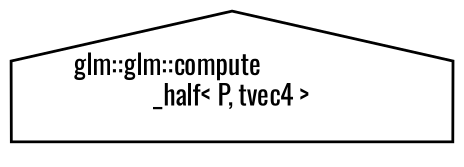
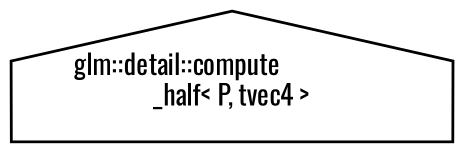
node "glm::glm::compute _half< P, tvec4 >": label "glm::glm::compute _half< P, tvec4 >" -> "glm::detail::compute _half< P, tvec4 >"
